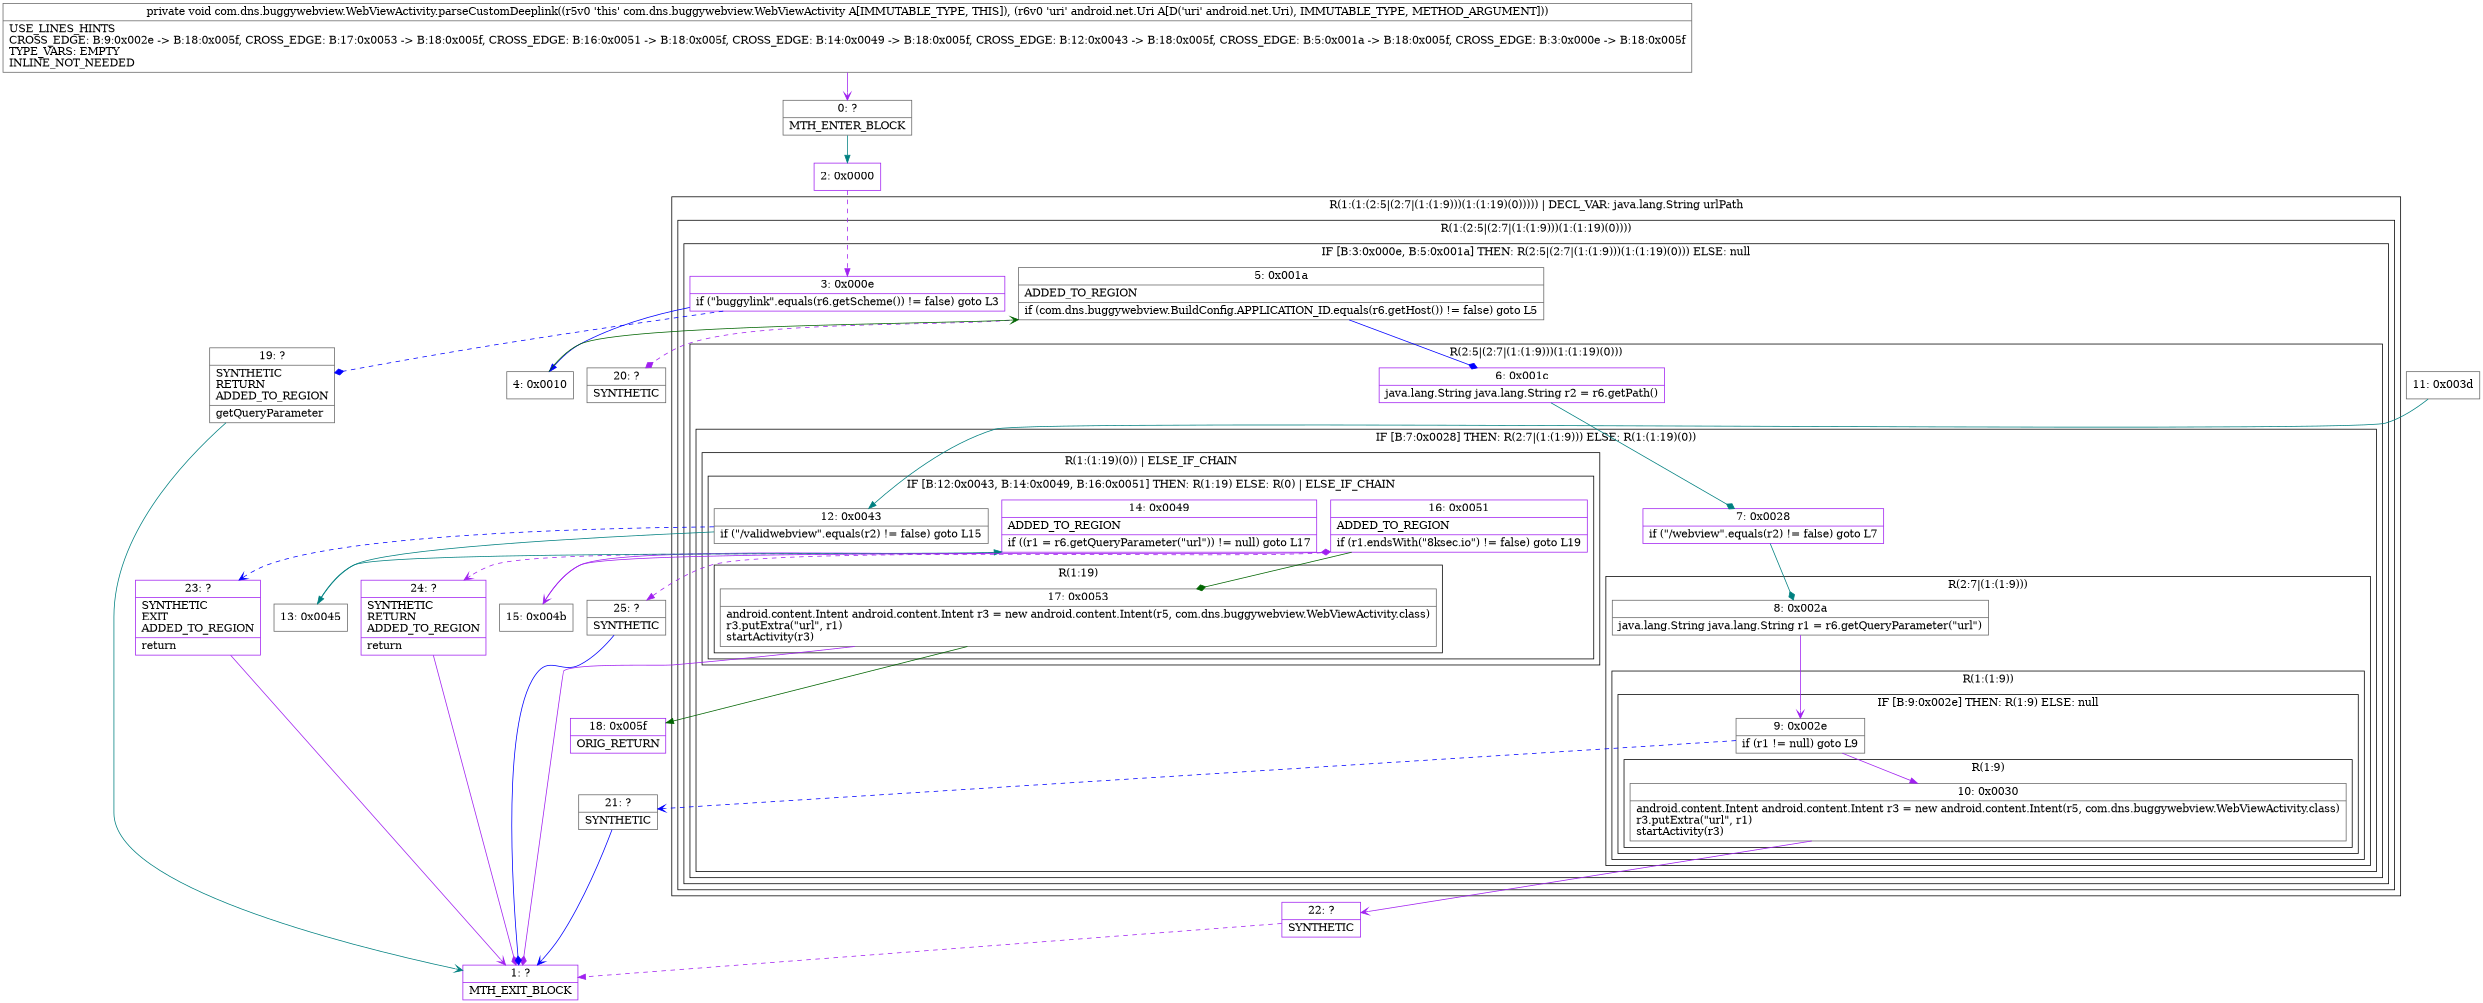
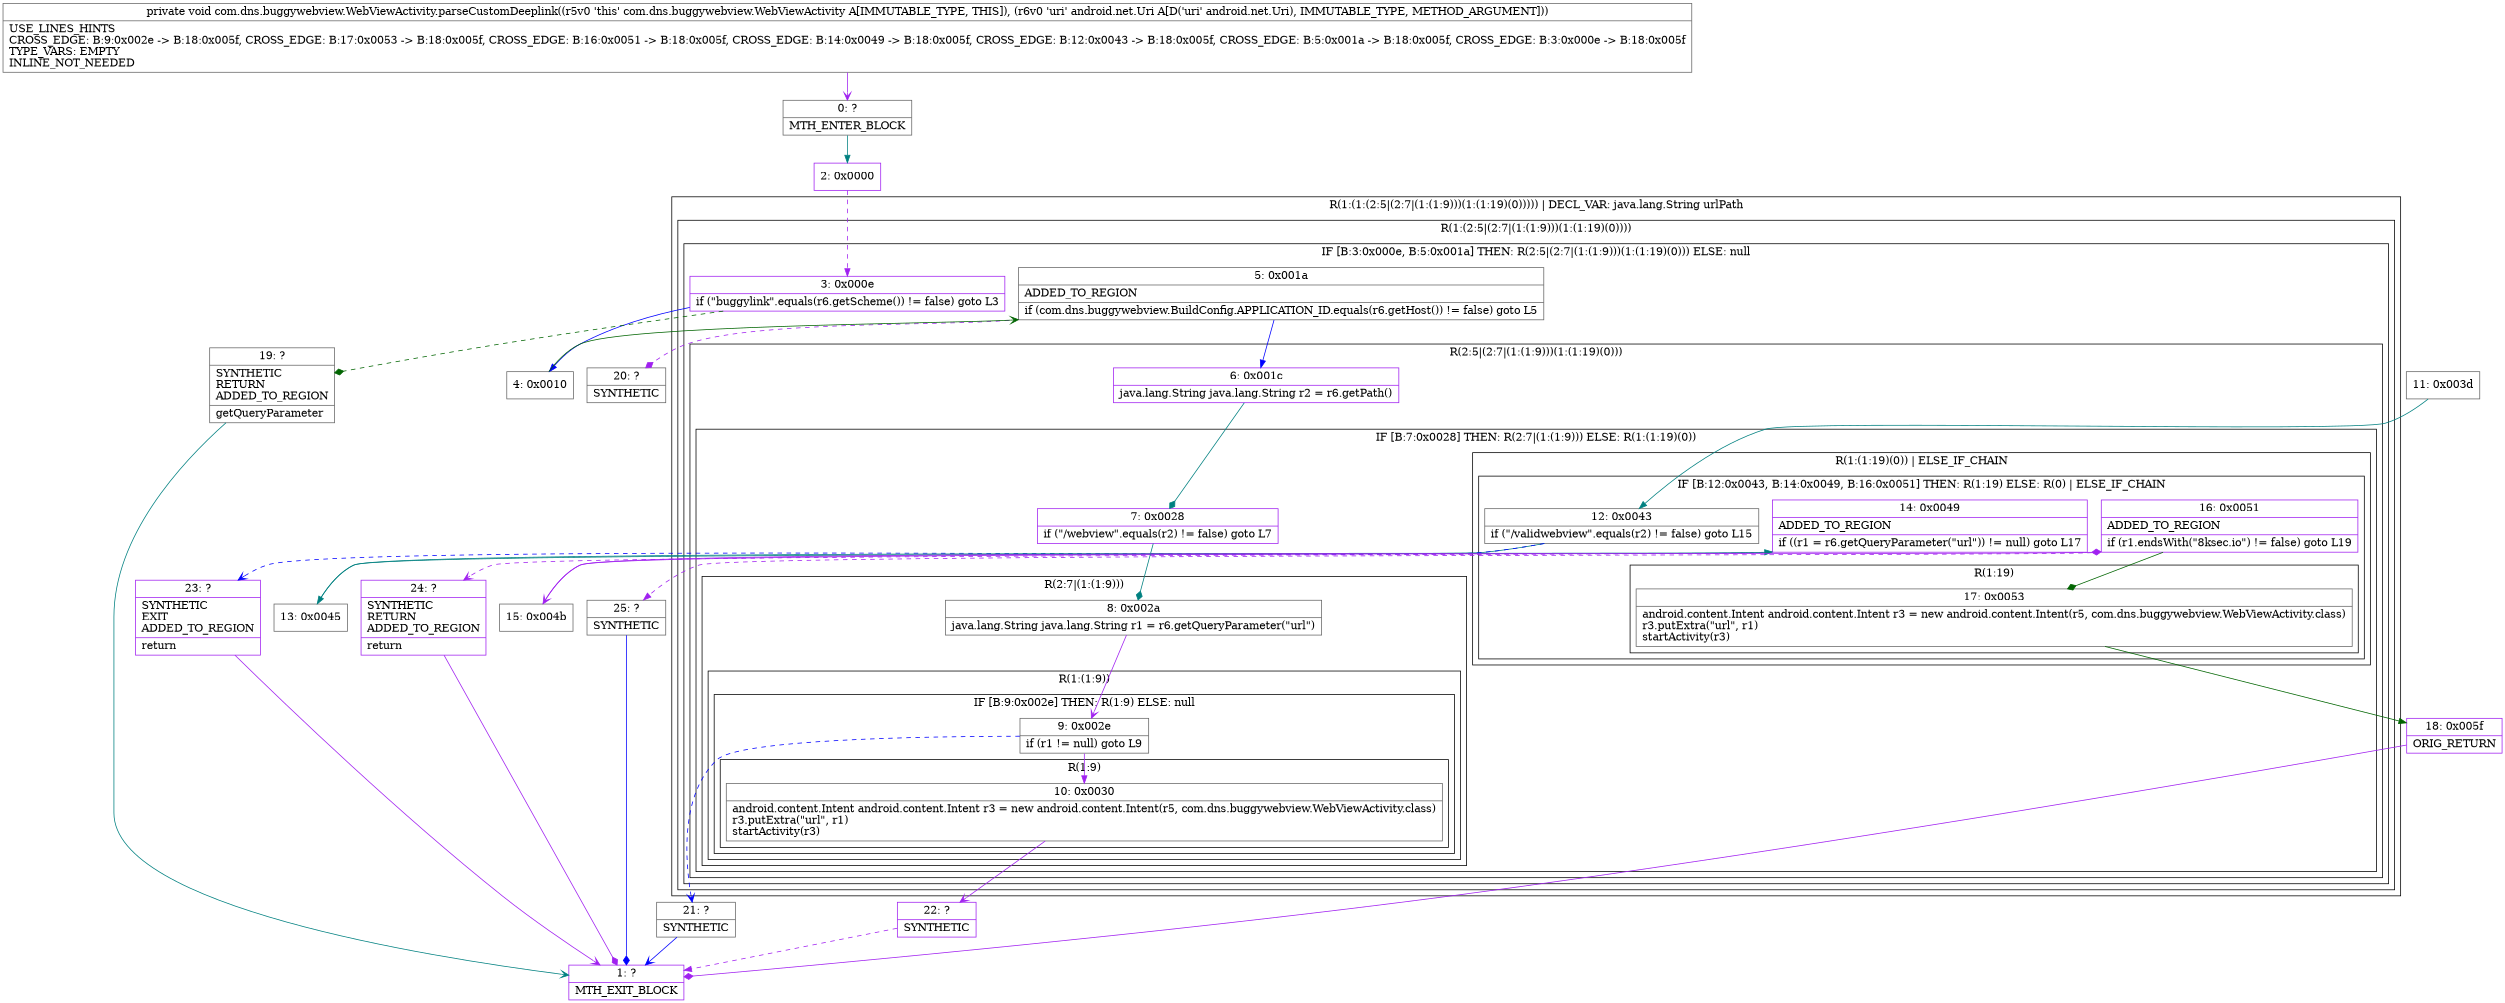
edge "3: 0x000e" -> "19: ?": color blue -> darkgreen
edge "5: 0x001a" -> "6: 0x001c": arrowhead diamond -> normal
edge "17: 0x0053" -> "1: ?": now "18: 0x005f" -> "1: ?"
